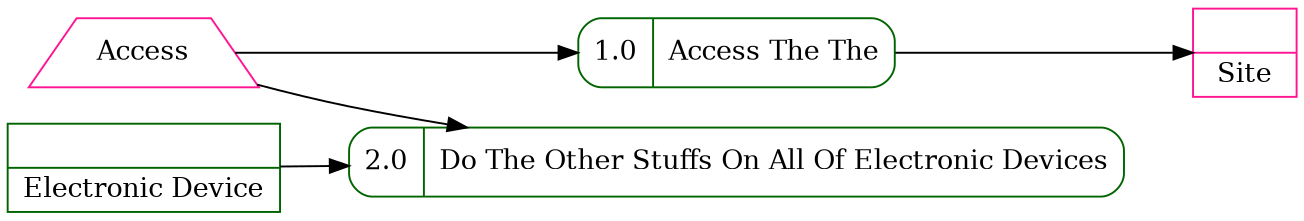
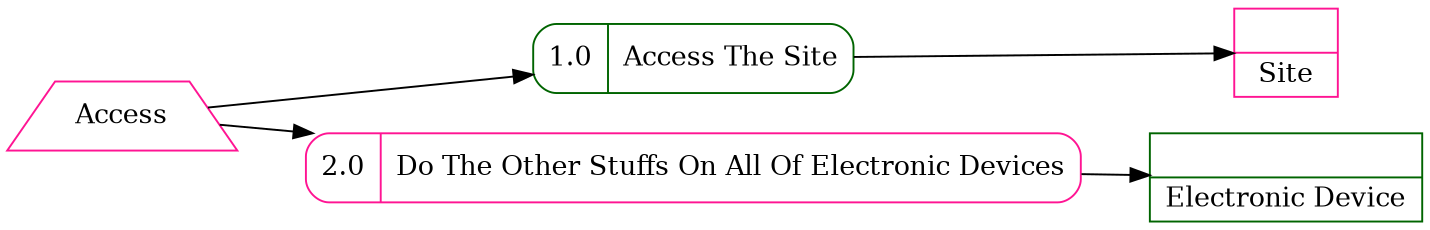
node "1.0": text "Access The The" -> "Access The Site"
node "2.0": color darkgreen -> deeppink
edge "Electronic Device" -> "2.0": reversed
